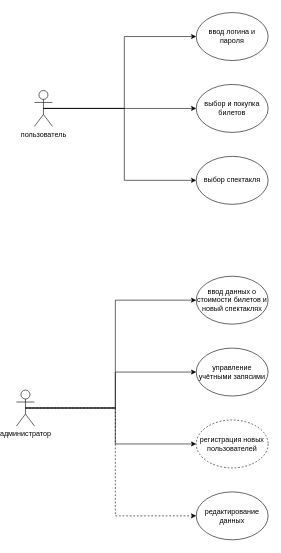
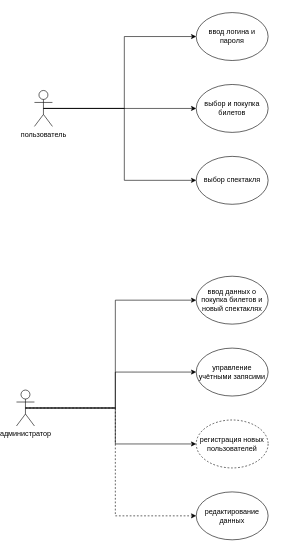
node "ввод данных о стоимости билетов и новый спектаклях": label "ввод данных о стоимости билетов и новый спектаклях" -> "ввод данных о покупка билетов и новый спектаклях"
